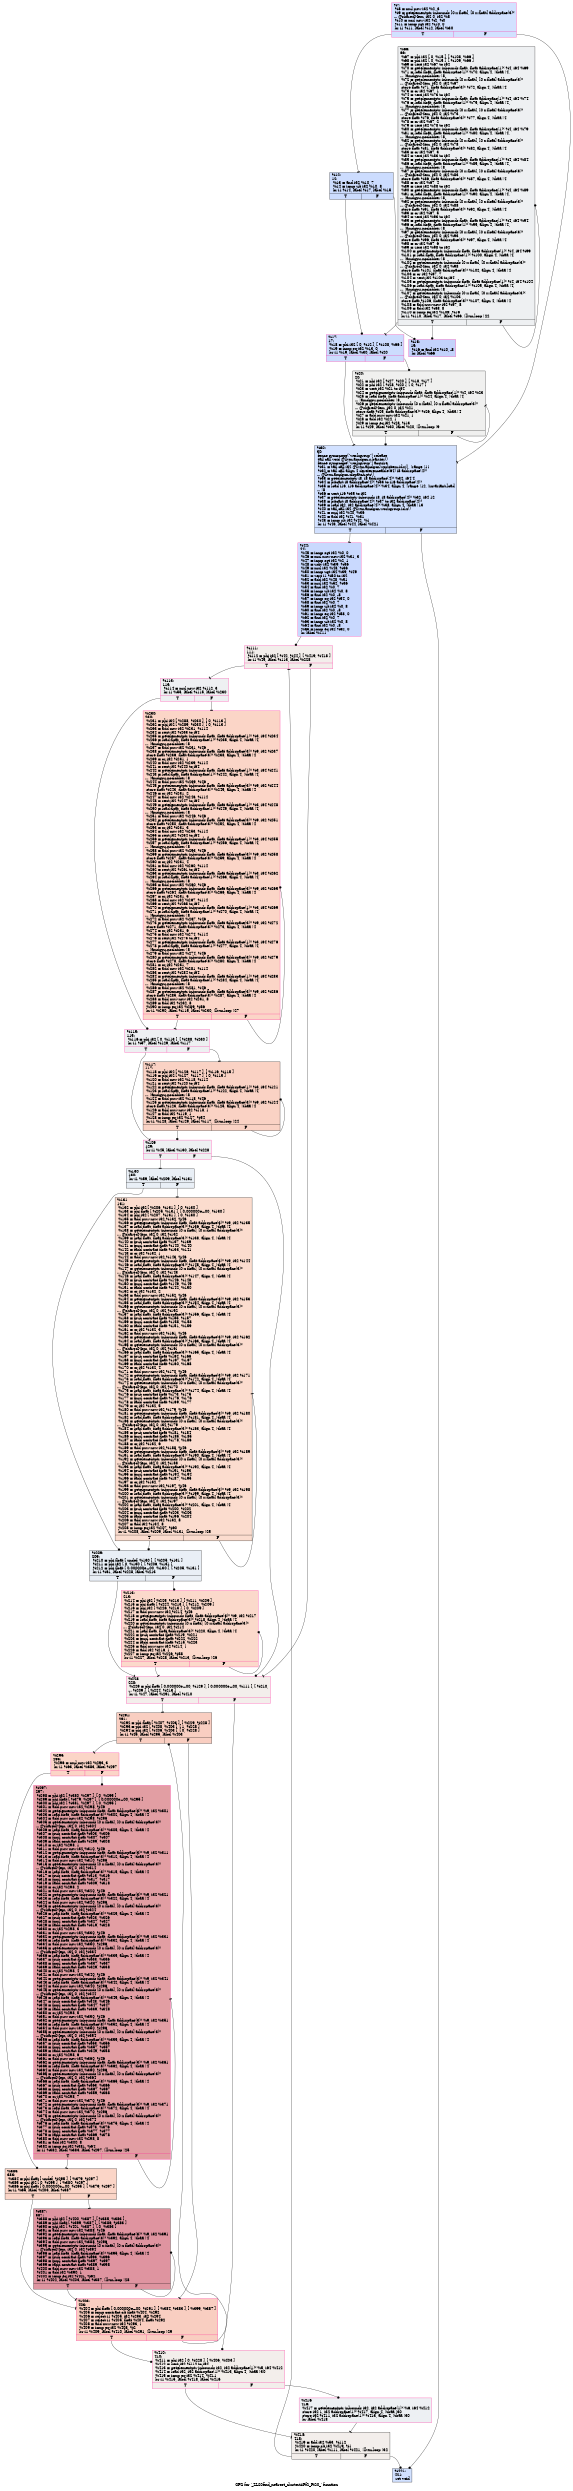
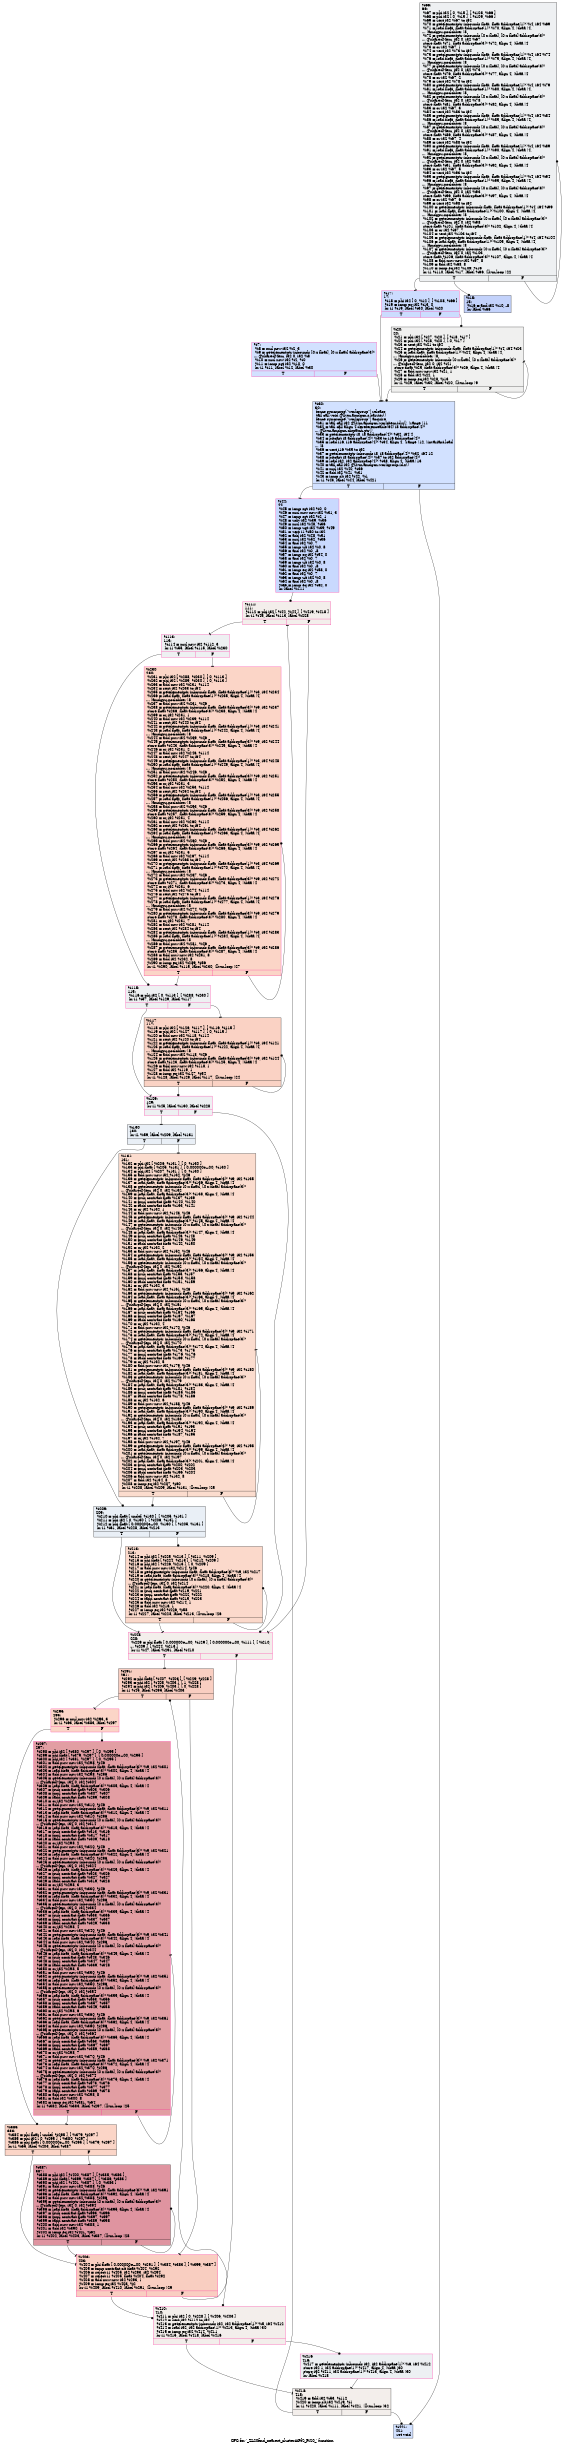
node "%12:": removed
node "%15:": color deeppink -> black
node "%213:": color deeppink -> black
